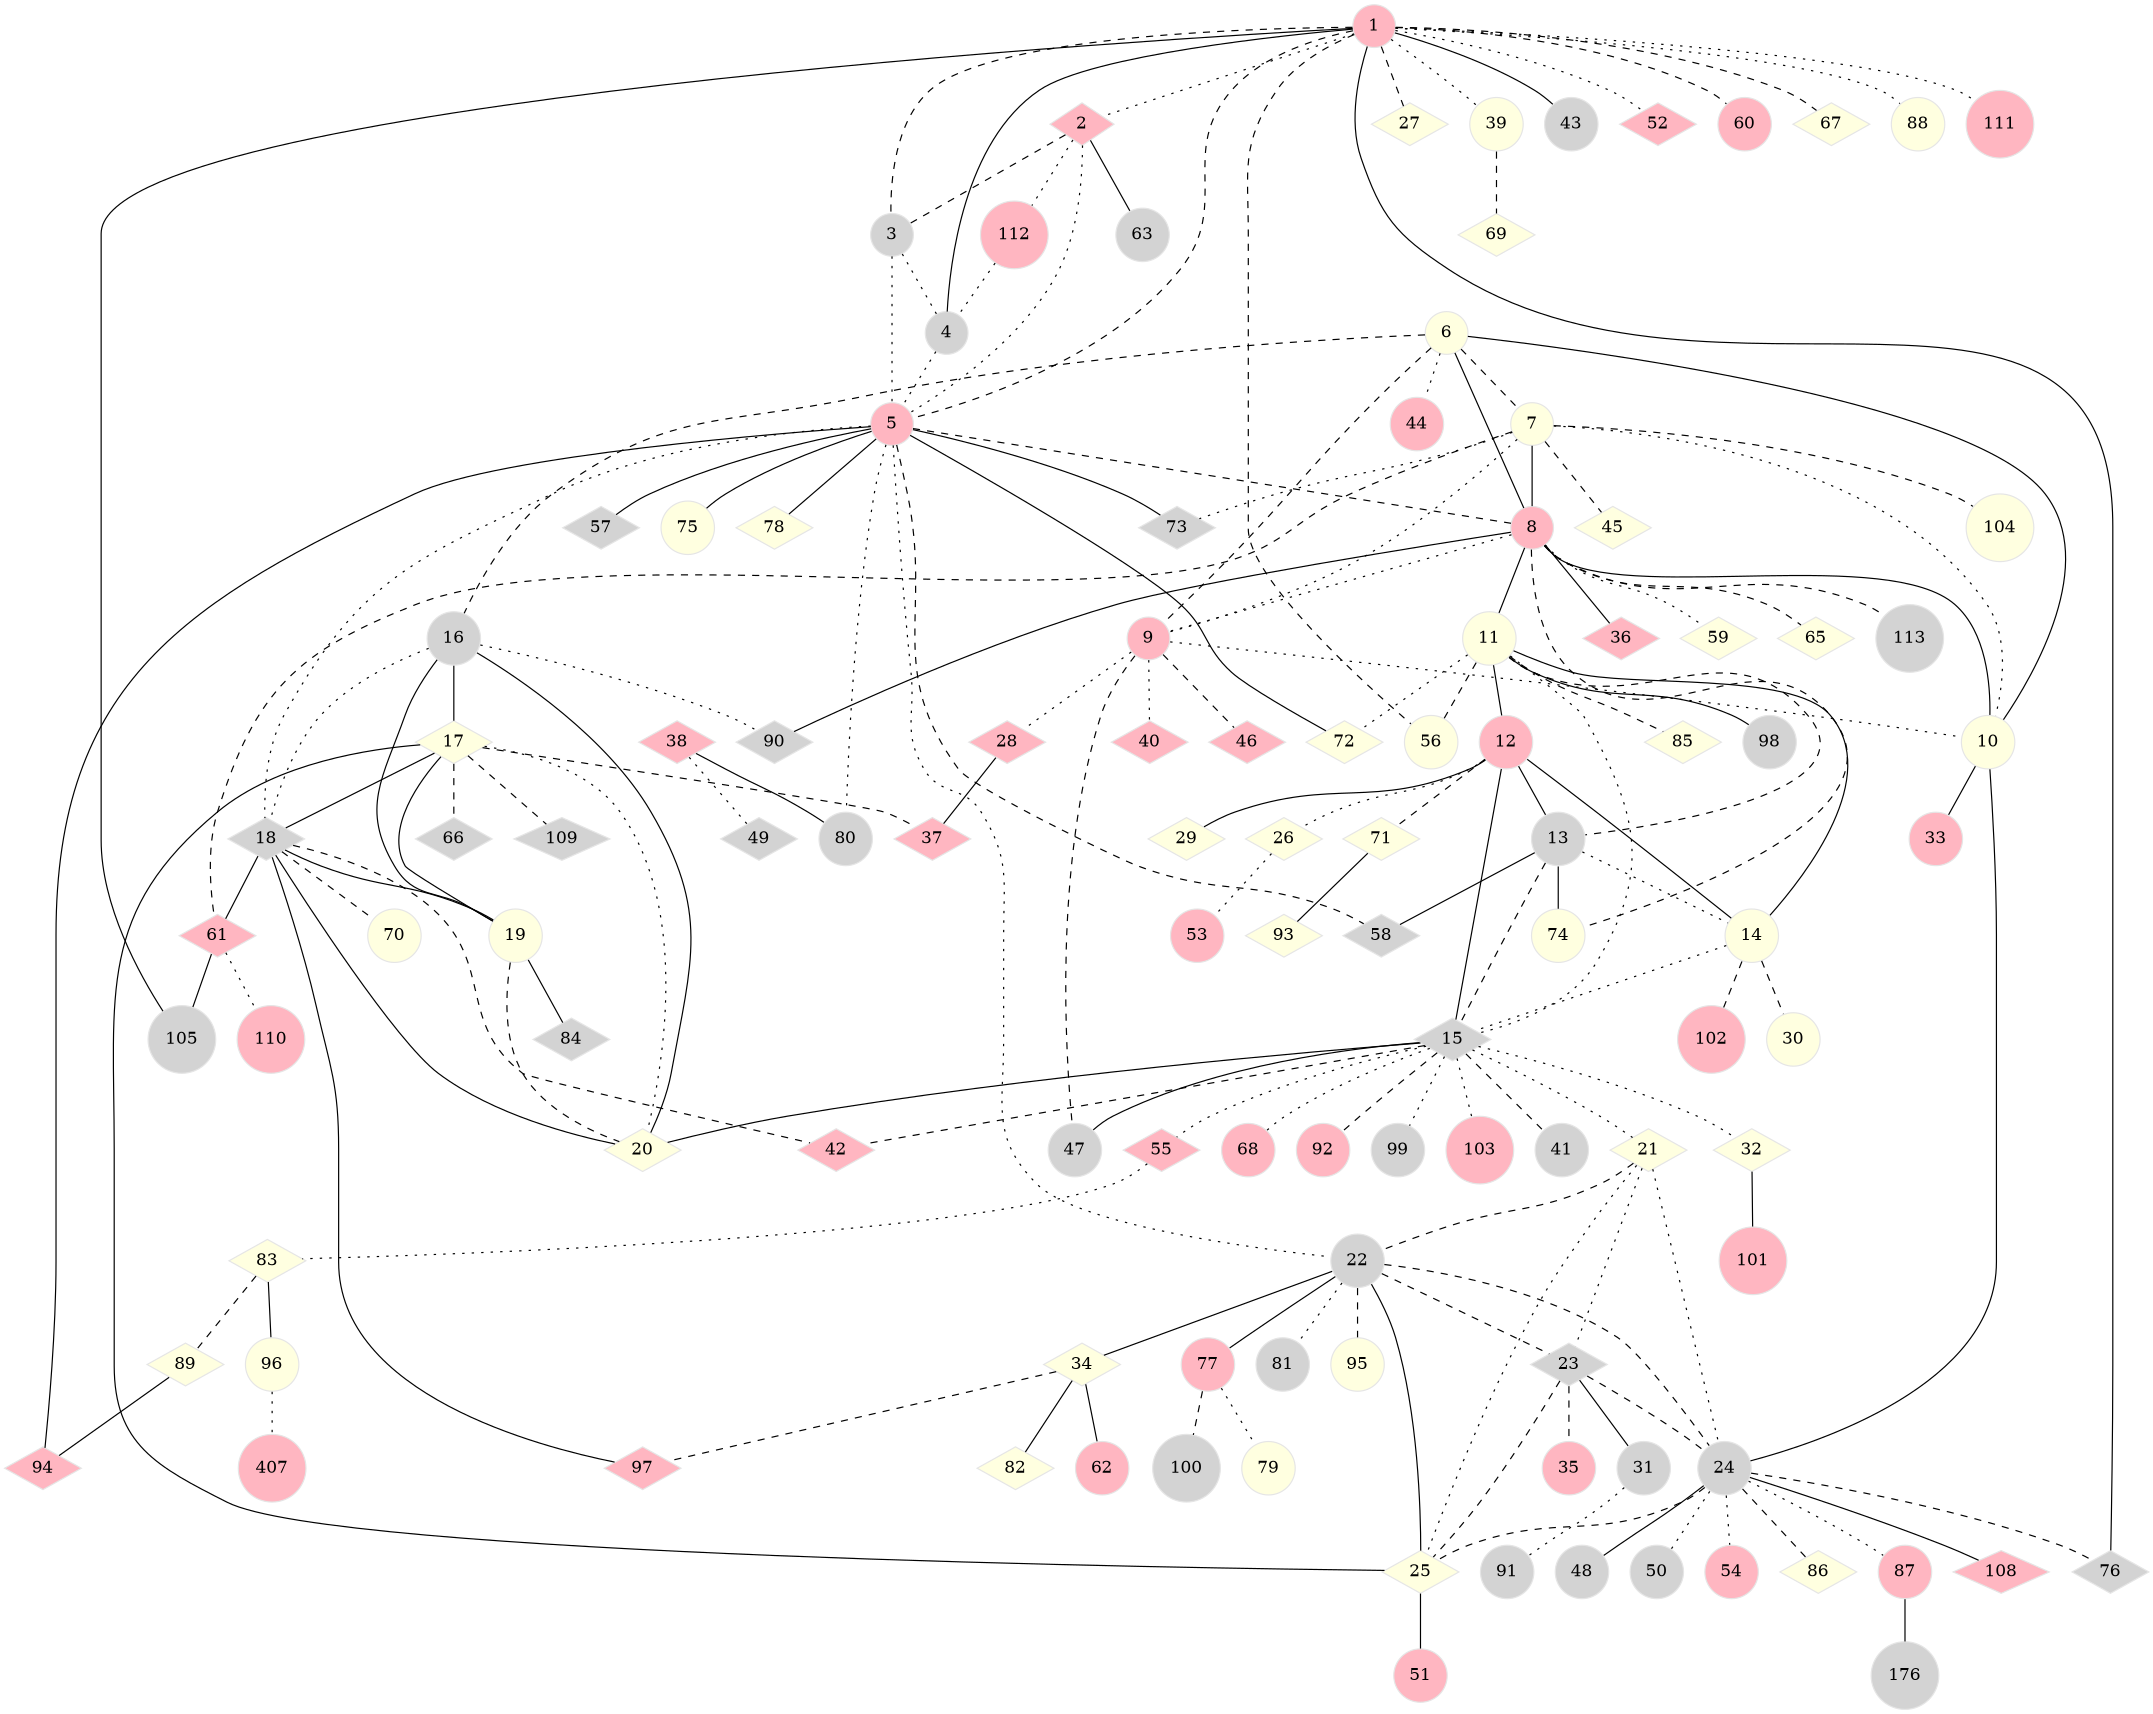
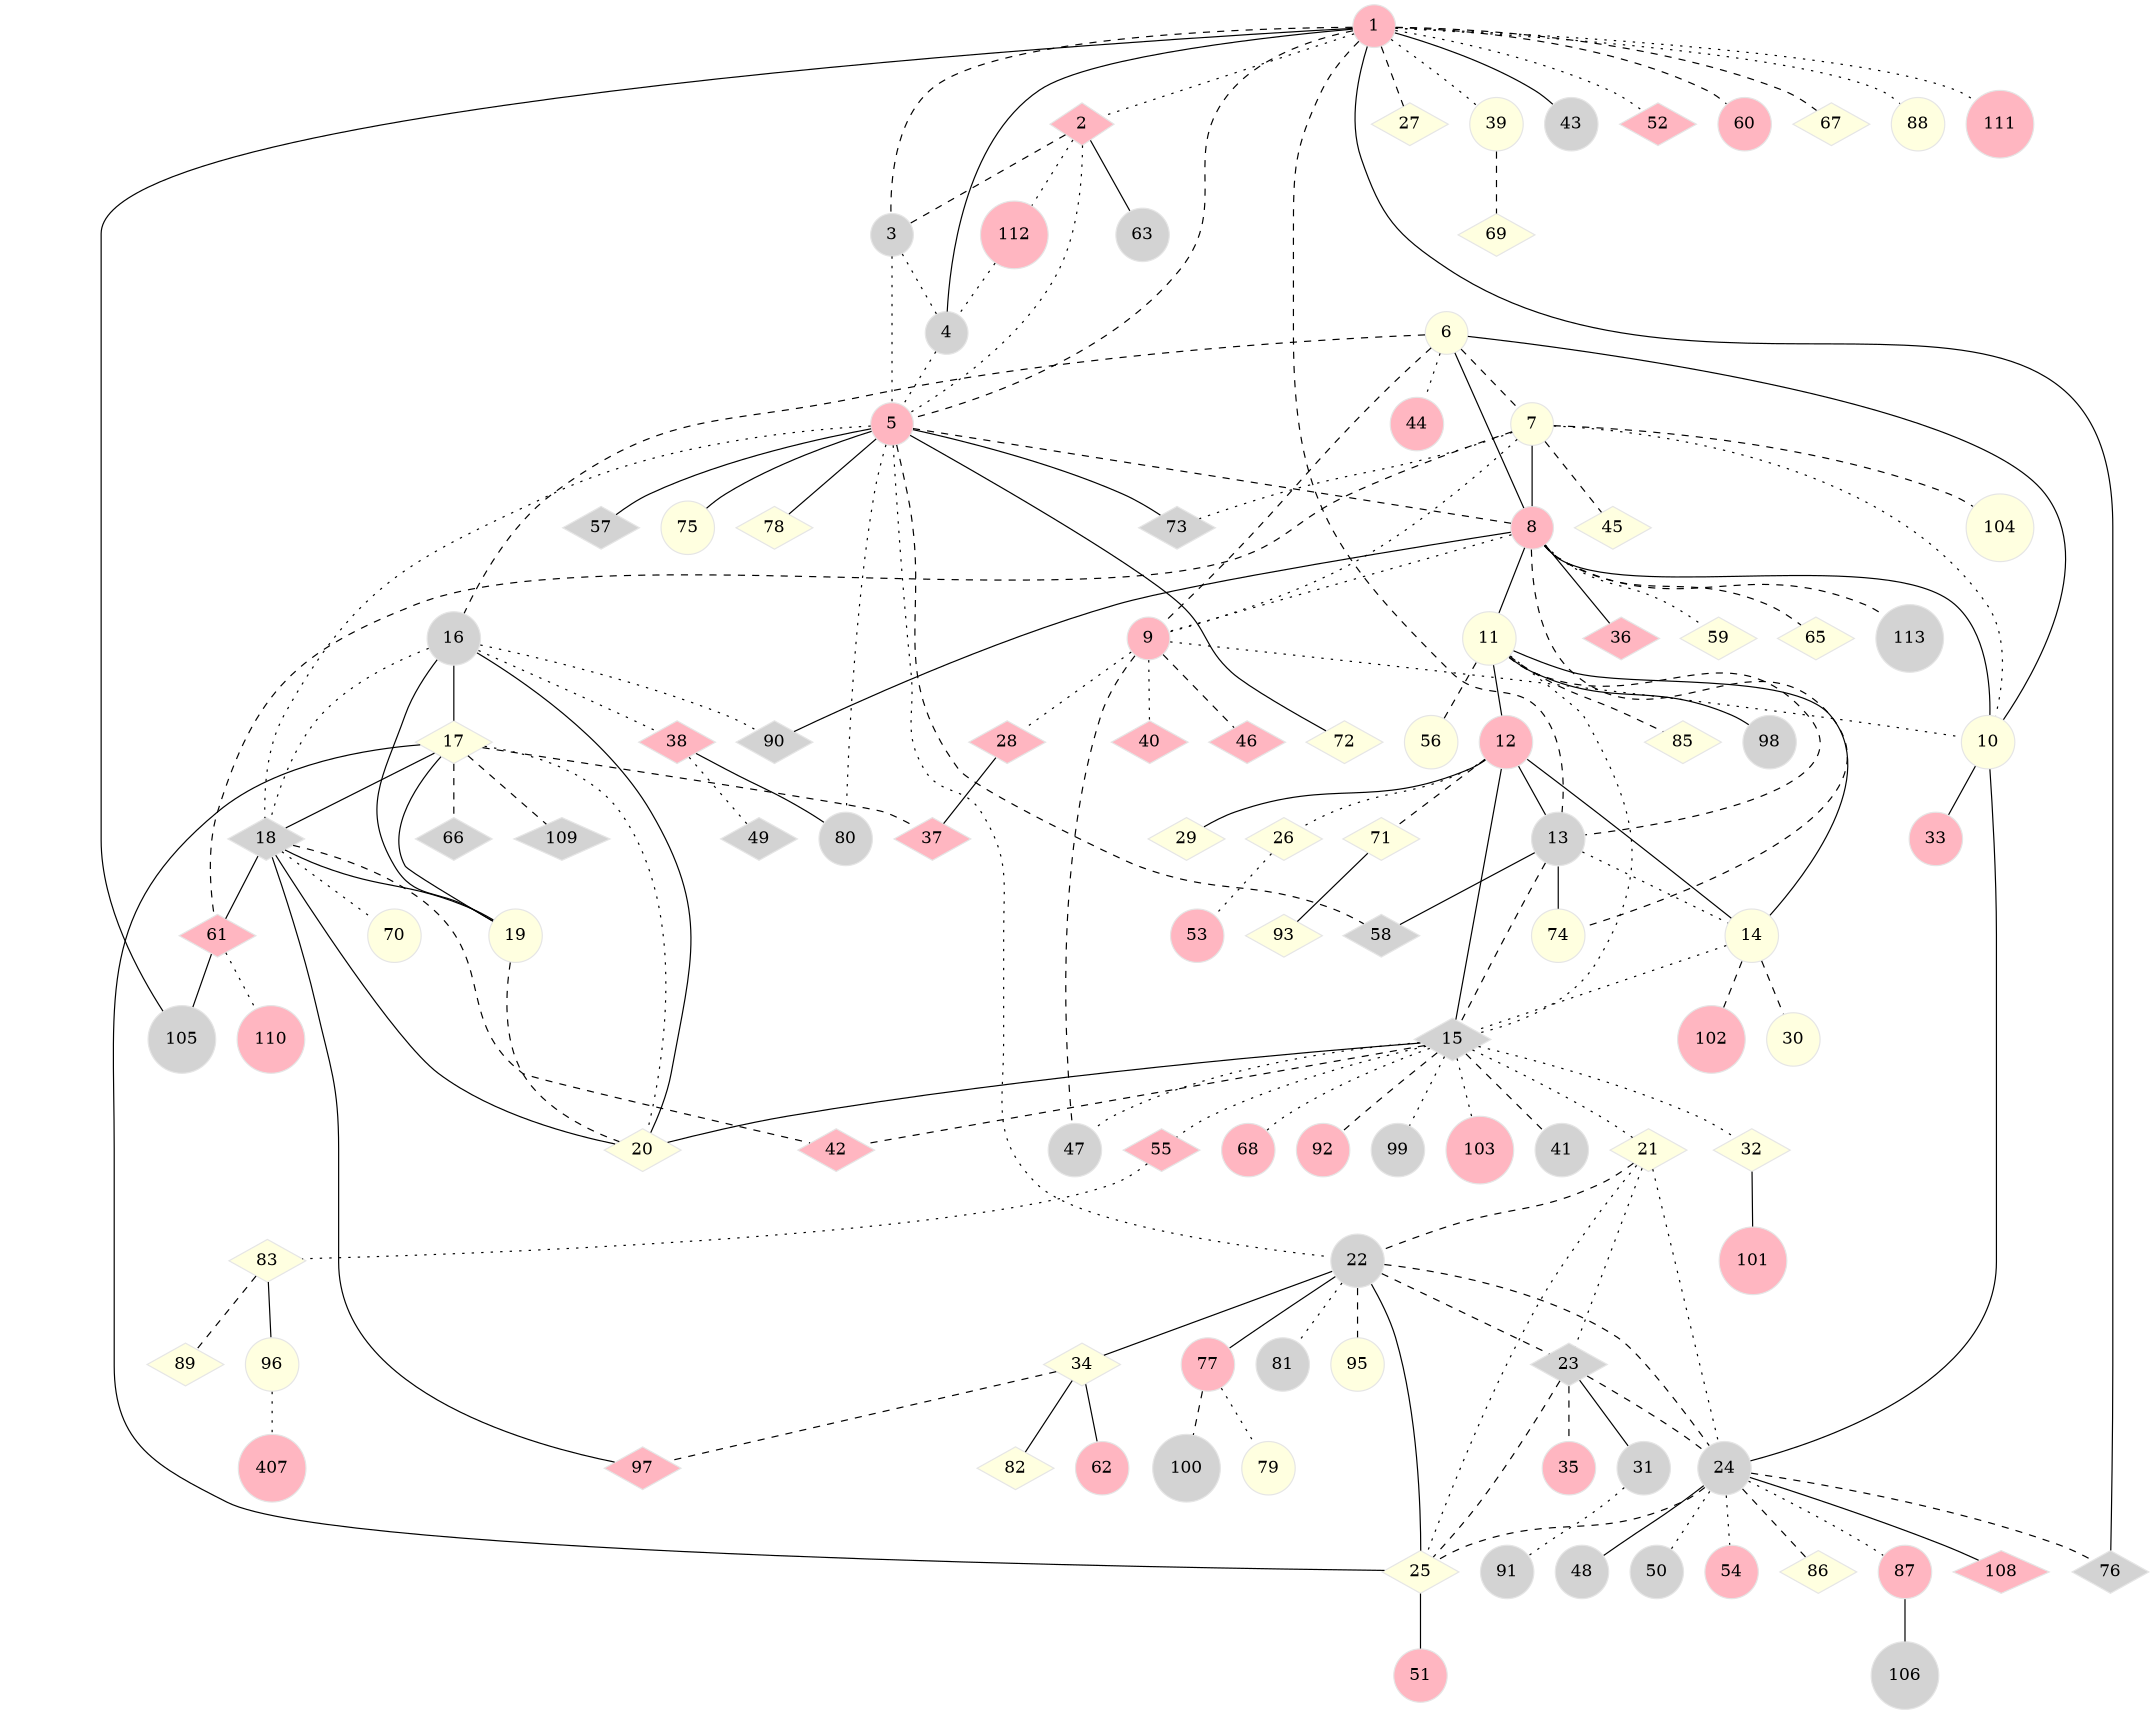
edge "1" -- "56": now "1" -- "13"
edge "16" -- "38": added
edge "11" -- "72": removed
edge "18" -- "70": style dashed -> dotted
node "84": removed
edge "15" -- "47": style solid -> dotted
node "94": removed
node "176": label "176" -> "106"
